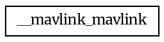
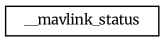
node "__mavlink_mavlink": label "__mavlink_mavlink" -> "__mavlink_status"
